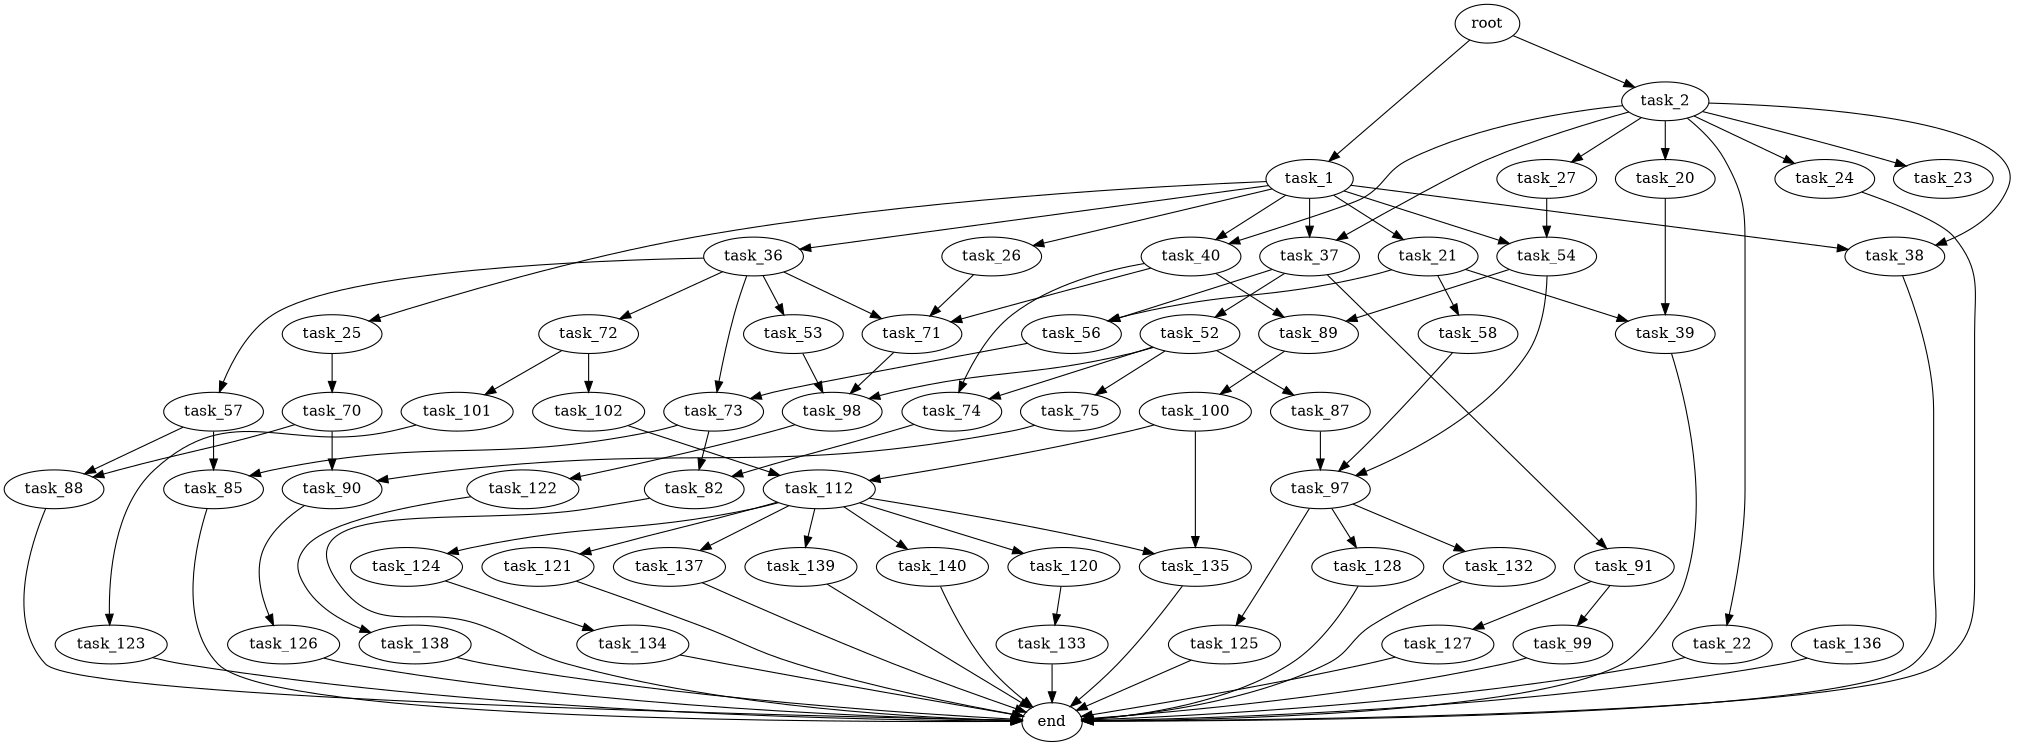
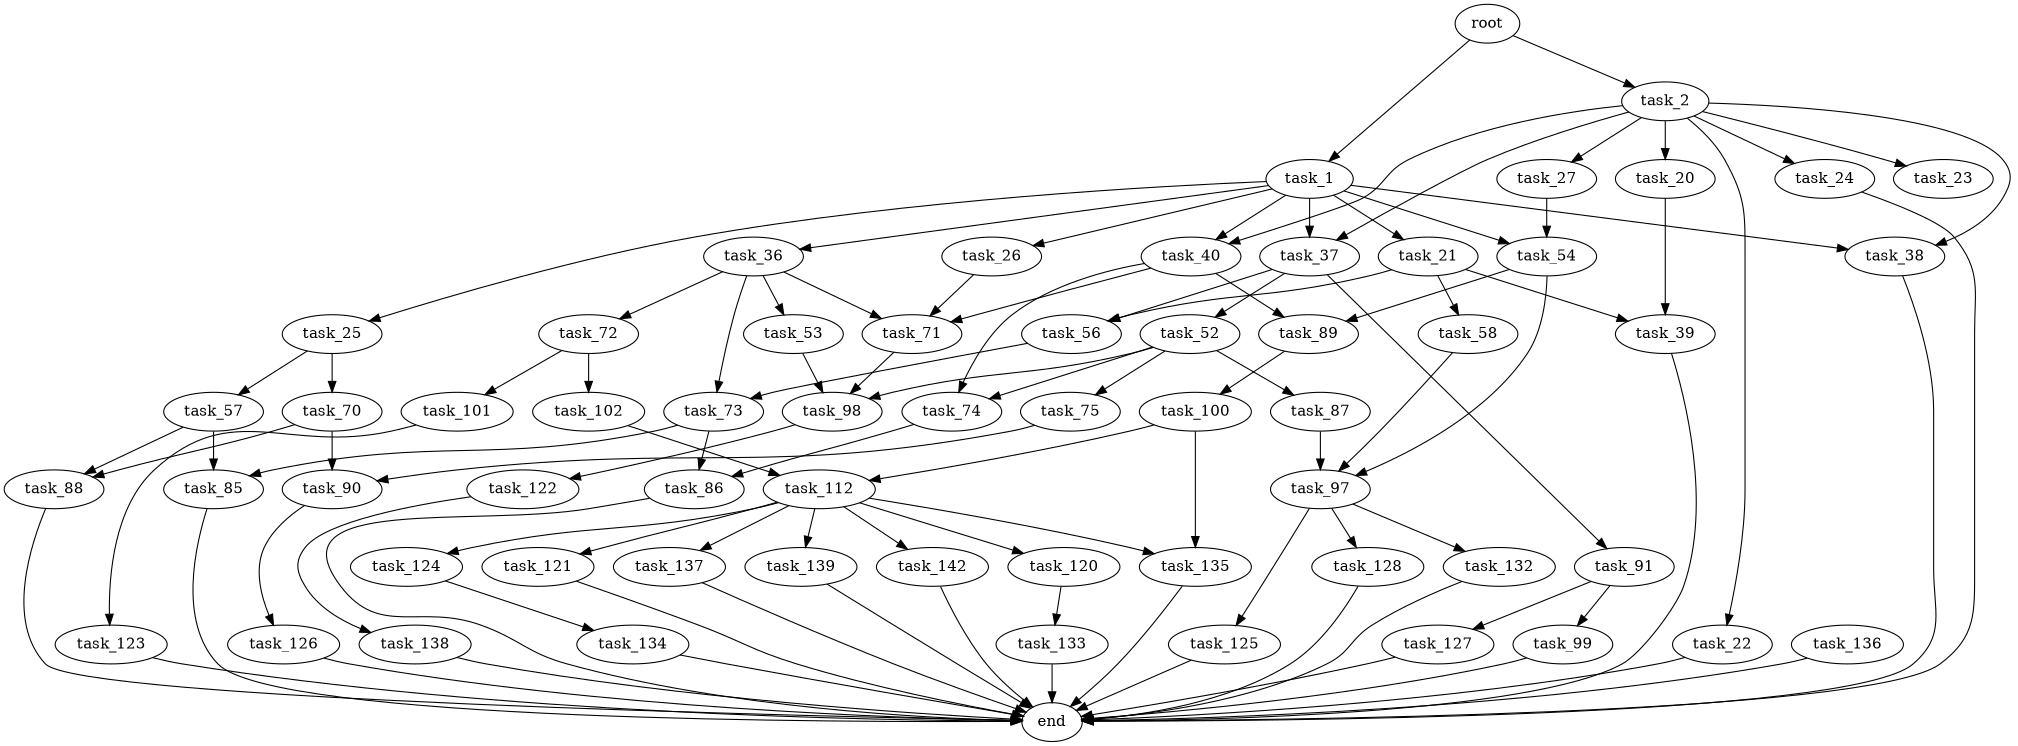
edge "task_36" -> "task_57": now "task_25" -> "task_57"
node "task_82": label "task_82" -> "task_86"
node "task_140": label "task_140" -> "task_142"
